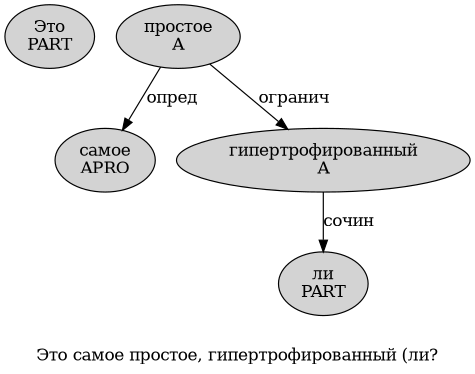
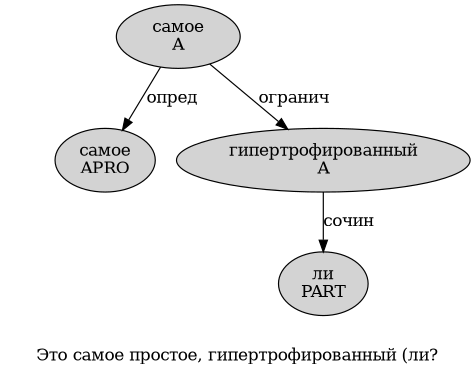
node "Это PART": removed
node "простое A": label "простое A" -> "самое A"
